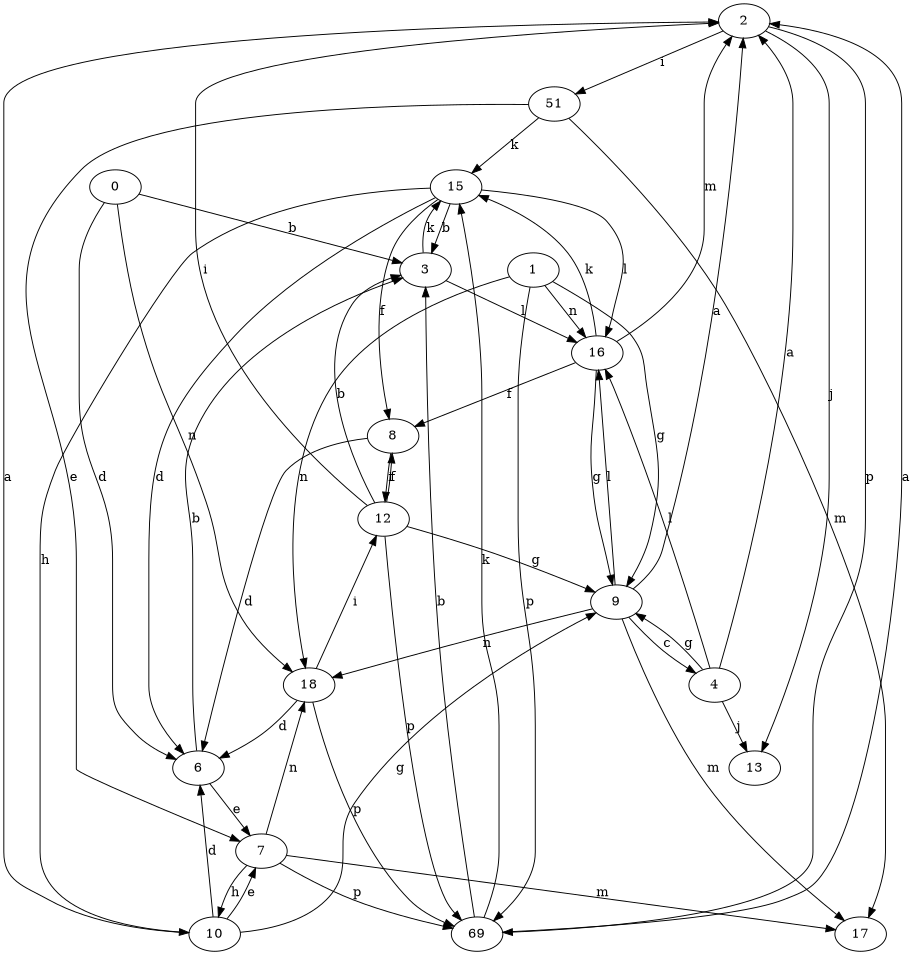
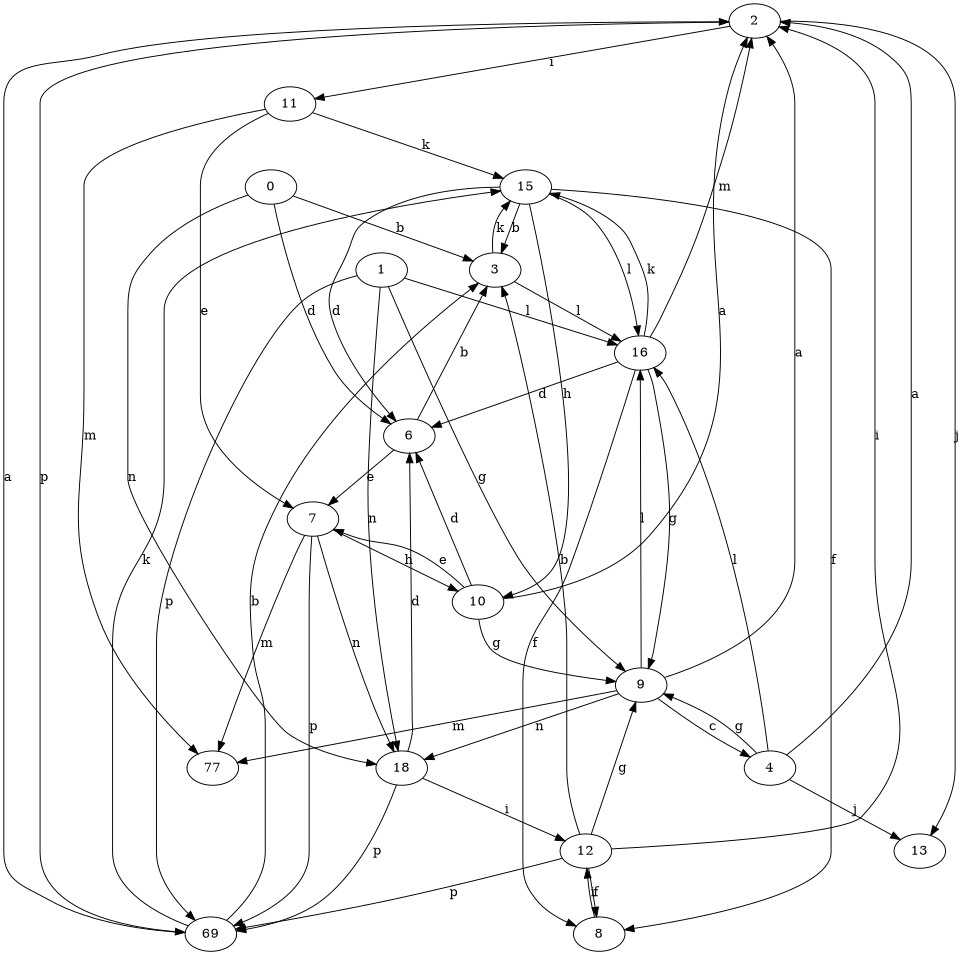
node "51": label "51" -> "11"
edge "1" -> "16": label "n" -> "l"
edge "8" -> "6": now "16" -> "6"
node "17": label "17" -> "77"
